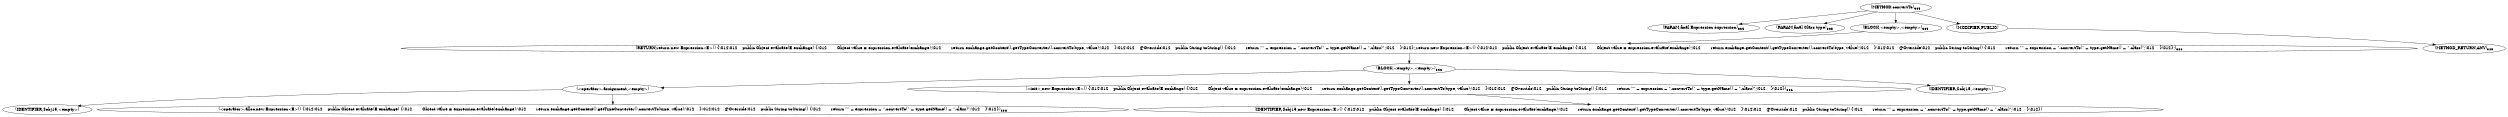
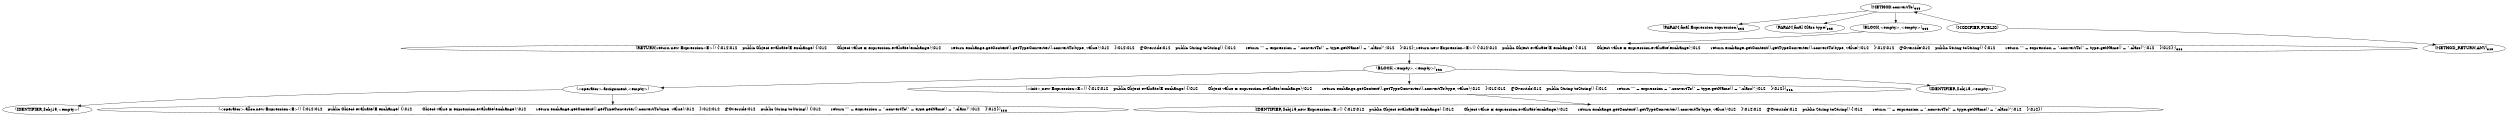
edge "(METHOD,convertTo)" -> "(MODIFIER,PUBLIC)": reversed
